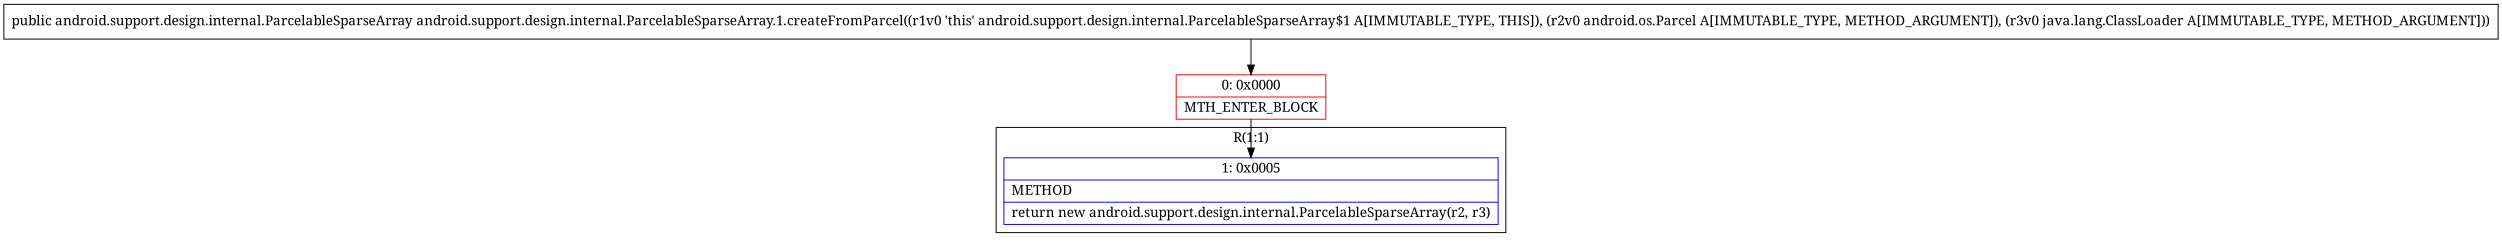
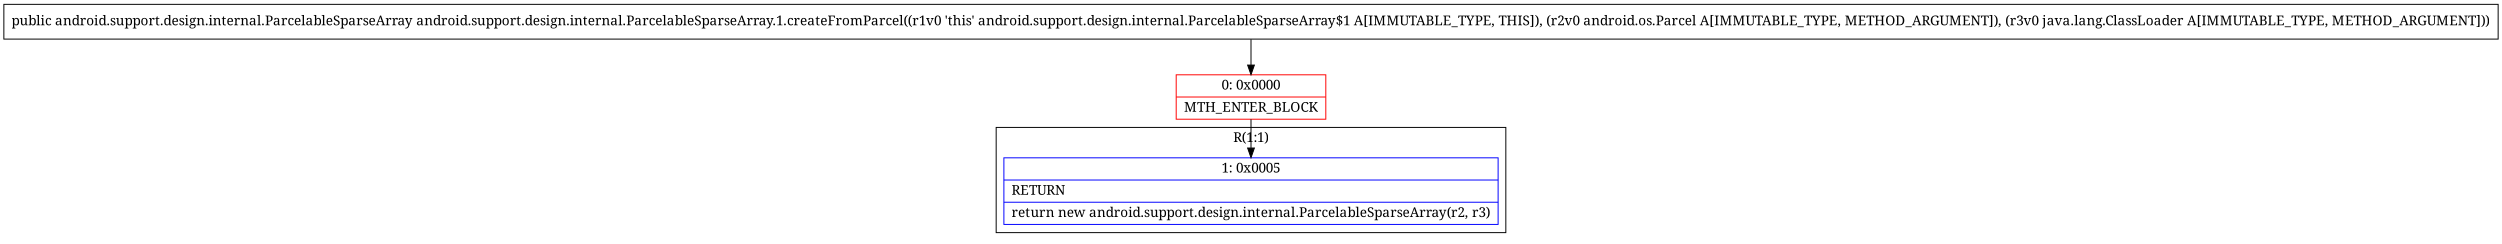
node "1: 0x0005": text "METHOD" -> "RETURN"
